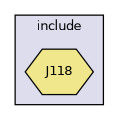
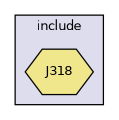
node "J118": label "J118" -> "J318"
